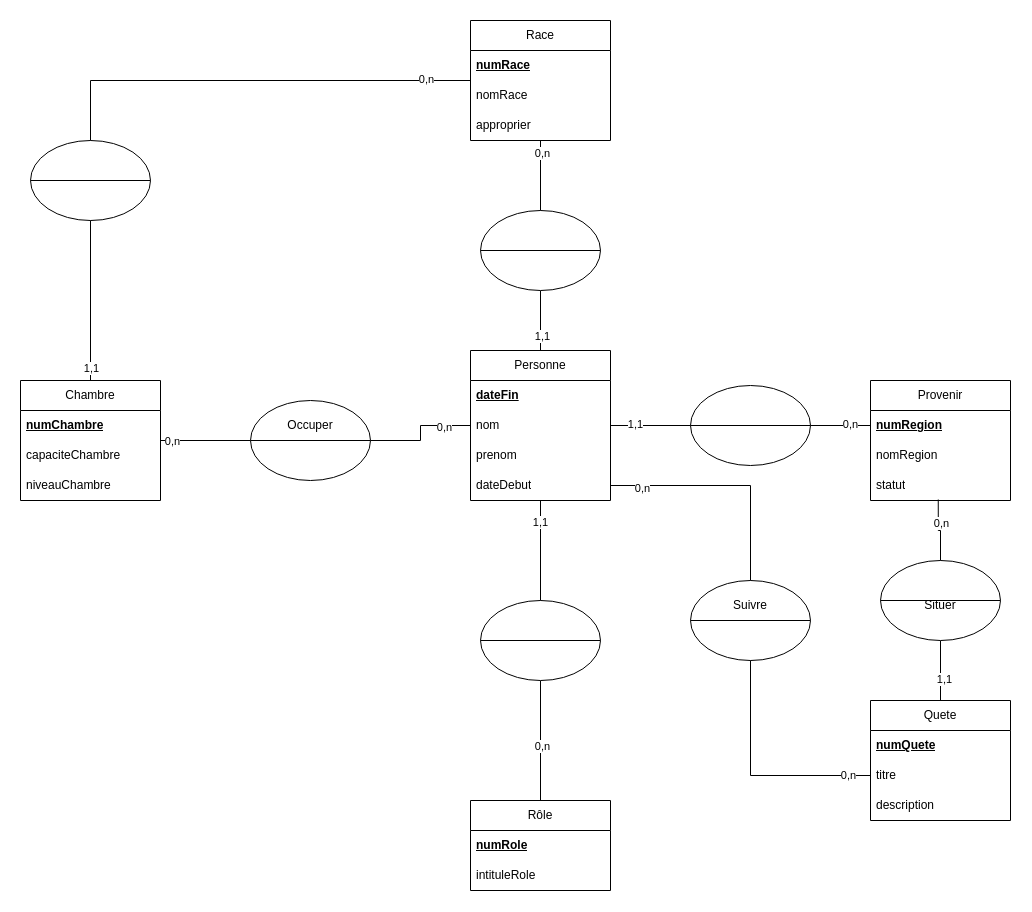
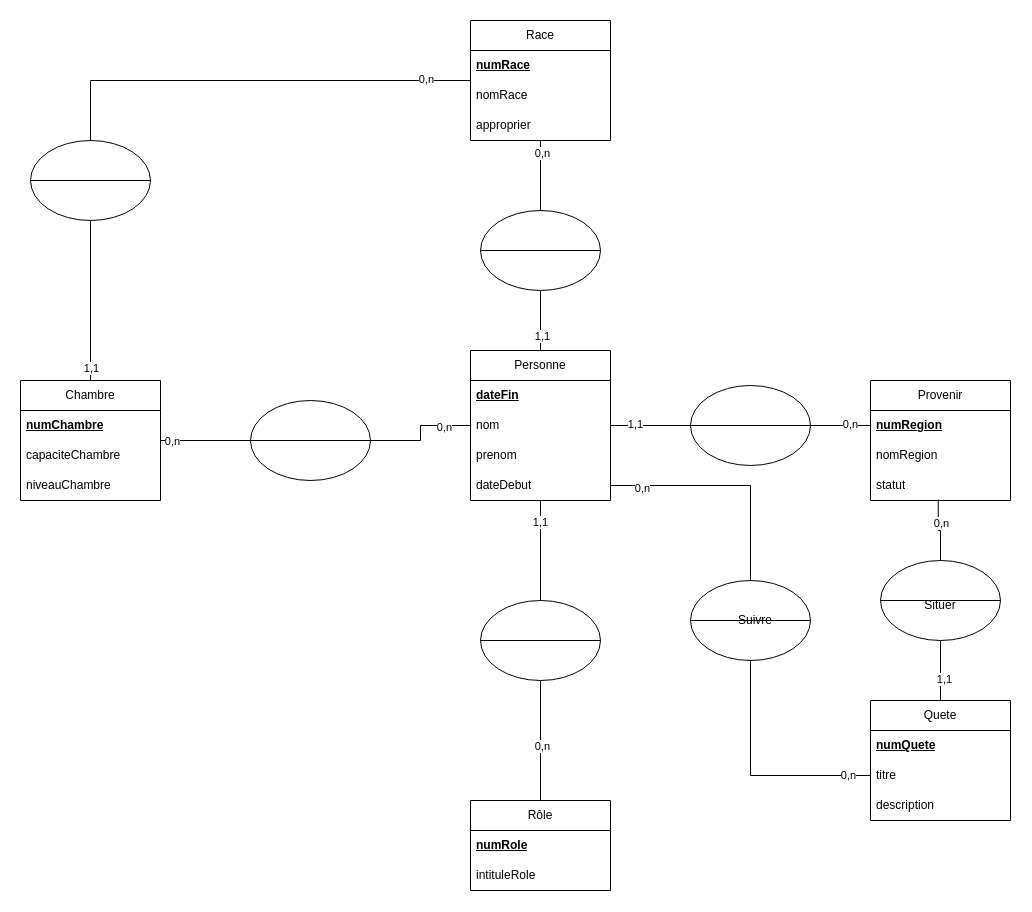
node "Occuper": removed
node "Suivre": moved (751, 606) -> (756, 621)
